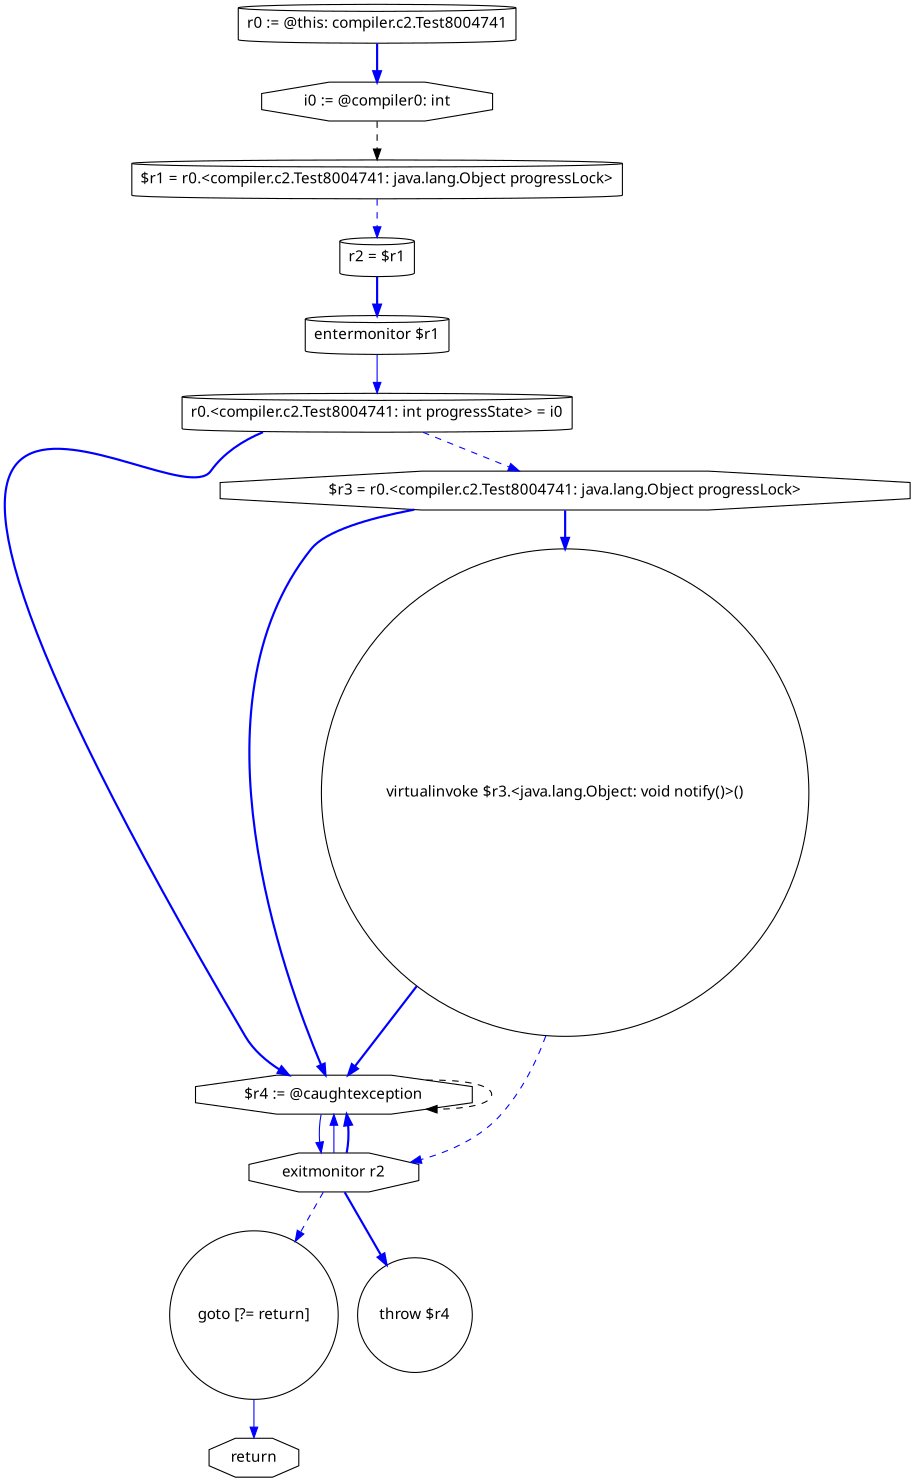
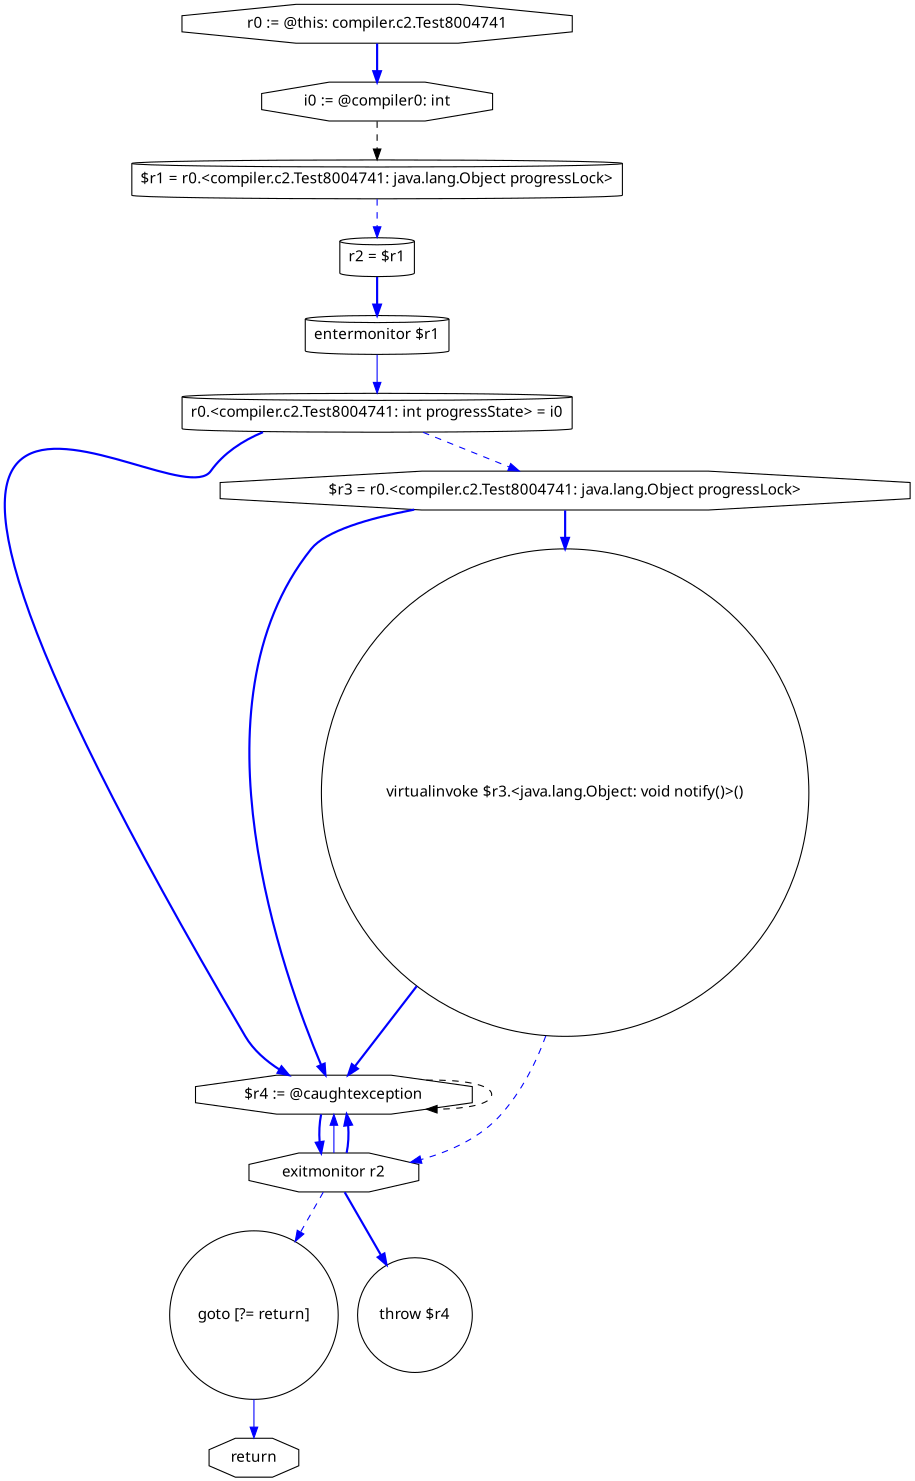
node "r0 := @this: compiler.c2.Test8004741": shape cylinder -> octagon
edge "$r4 := @caughtexception" -> "exitmonitor r2": style solid -> bold
